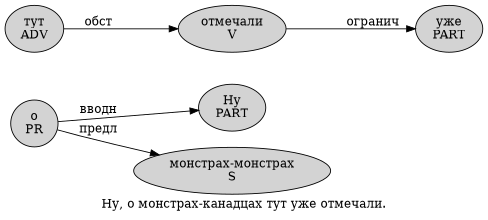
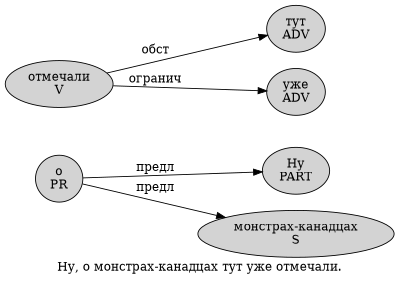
edge "тут ADV" -> "отмечали V": reversed
node "уже PART": label "уже PART" -> "уже ADV"
edge "о PR" -> "Ну PART": label "вводн" -> "предл"
node "монстрах-монстрах S": label "монстрах-монстрах S" -> "монстрах-канадцах S"
